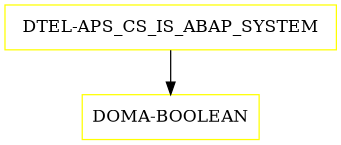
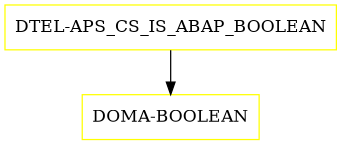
node "DTEL-APS_CS_IS_ABAP_SYSTEM": label "DTEL-APS_CS_IS_ABAP_SYSTEM" -> "DTEL-APS_CS_IS_ABAP_BOOLEAN"
